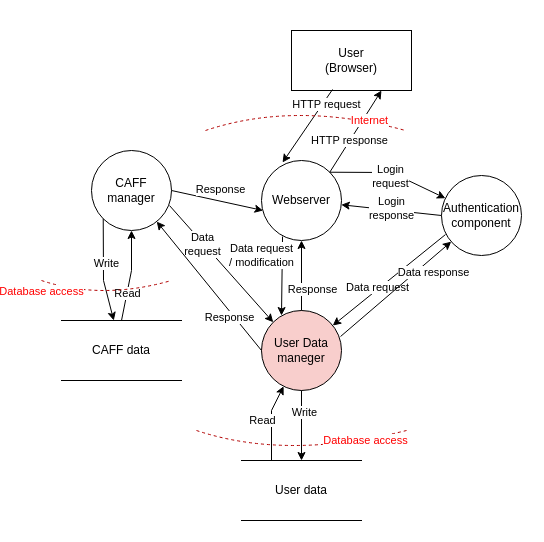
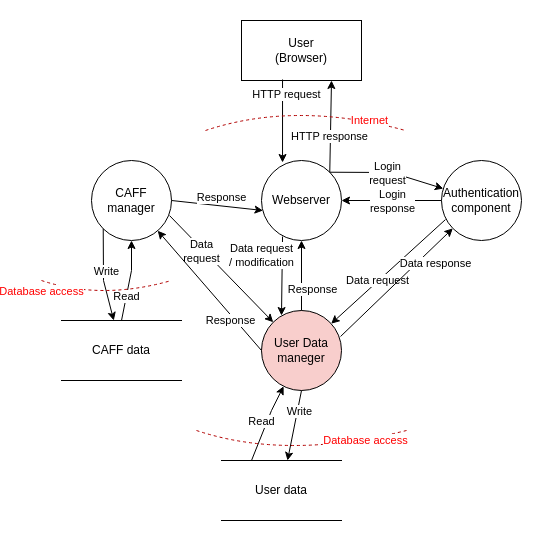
node "User (Browser)": moved (352, 61) -> (302, 51)
node "CAFF manager": moved (132, 191) -> (132, 201)
node "Authentication component": moved (482, 216) -> (482, 201)
node "User data": moved (302, 491) -> (282, 491)
